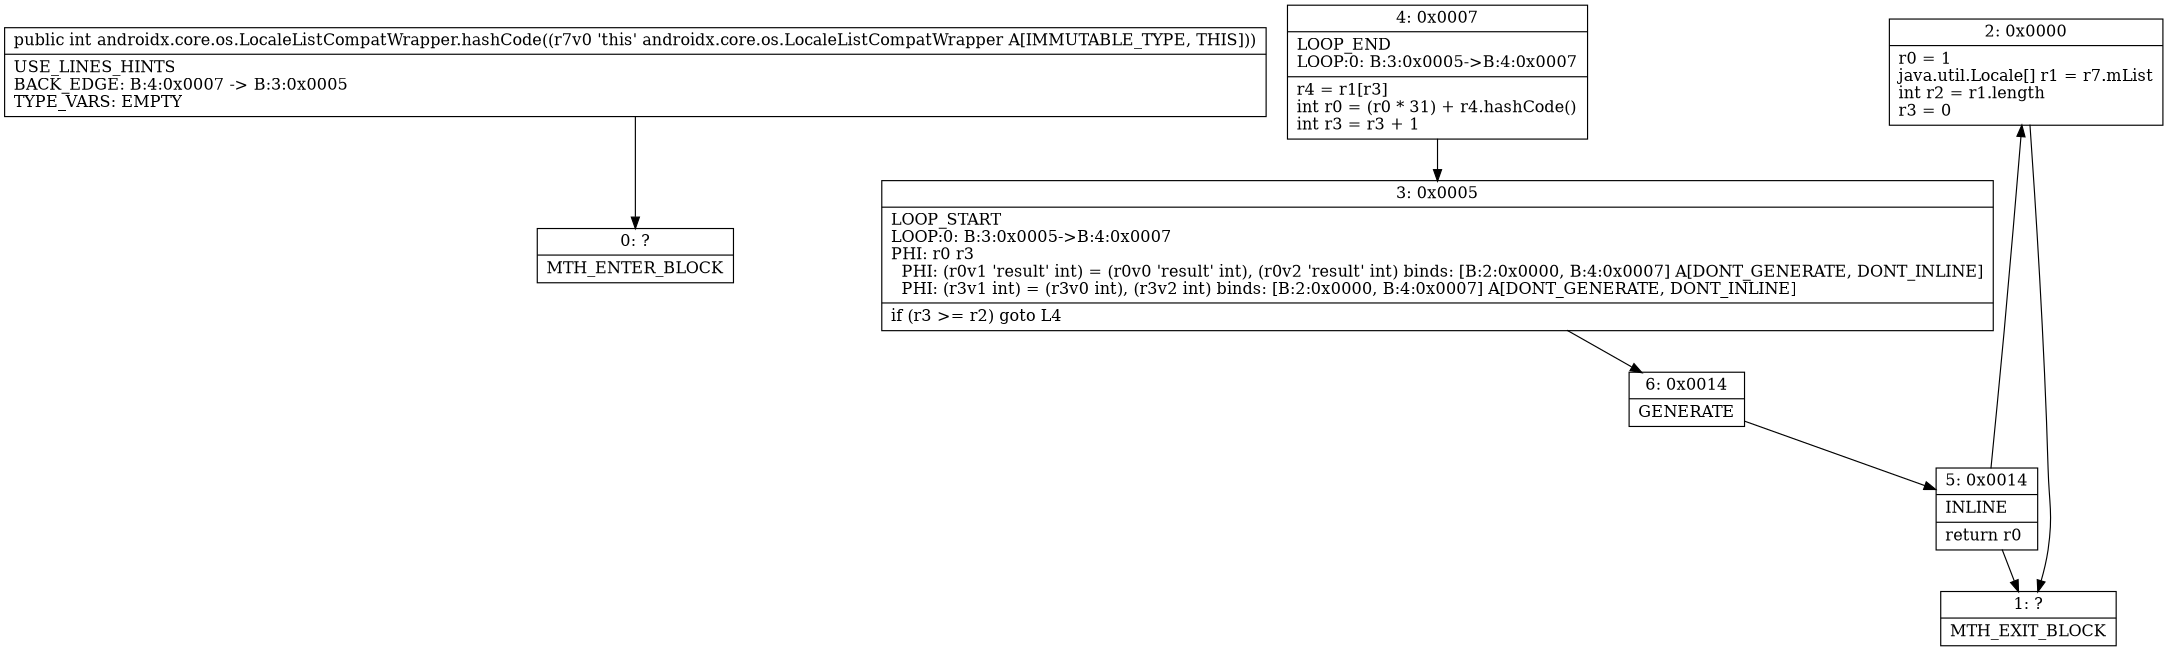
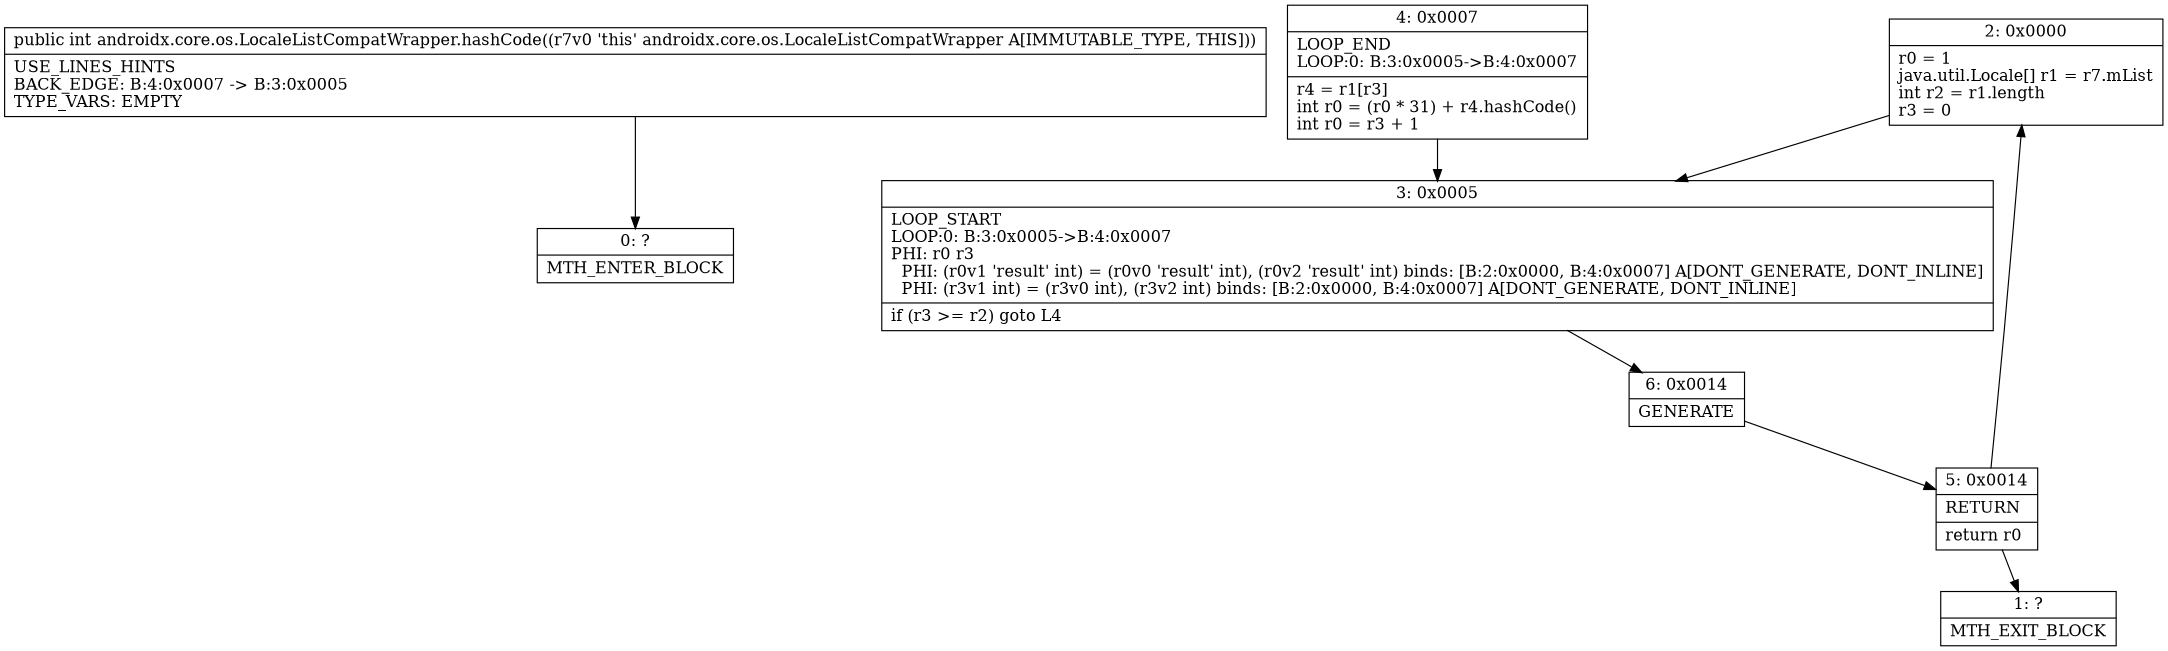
node "4: 0x0007": text "int r3 = r3 + 1" -> "int r0 = r3 + 1"
edge "2: 0x0000" -> "1: ?": now "2: 0x0000" -> "3: 0x0005"
node "5: 0x0014": text "INLINE" -> "RETURN"
